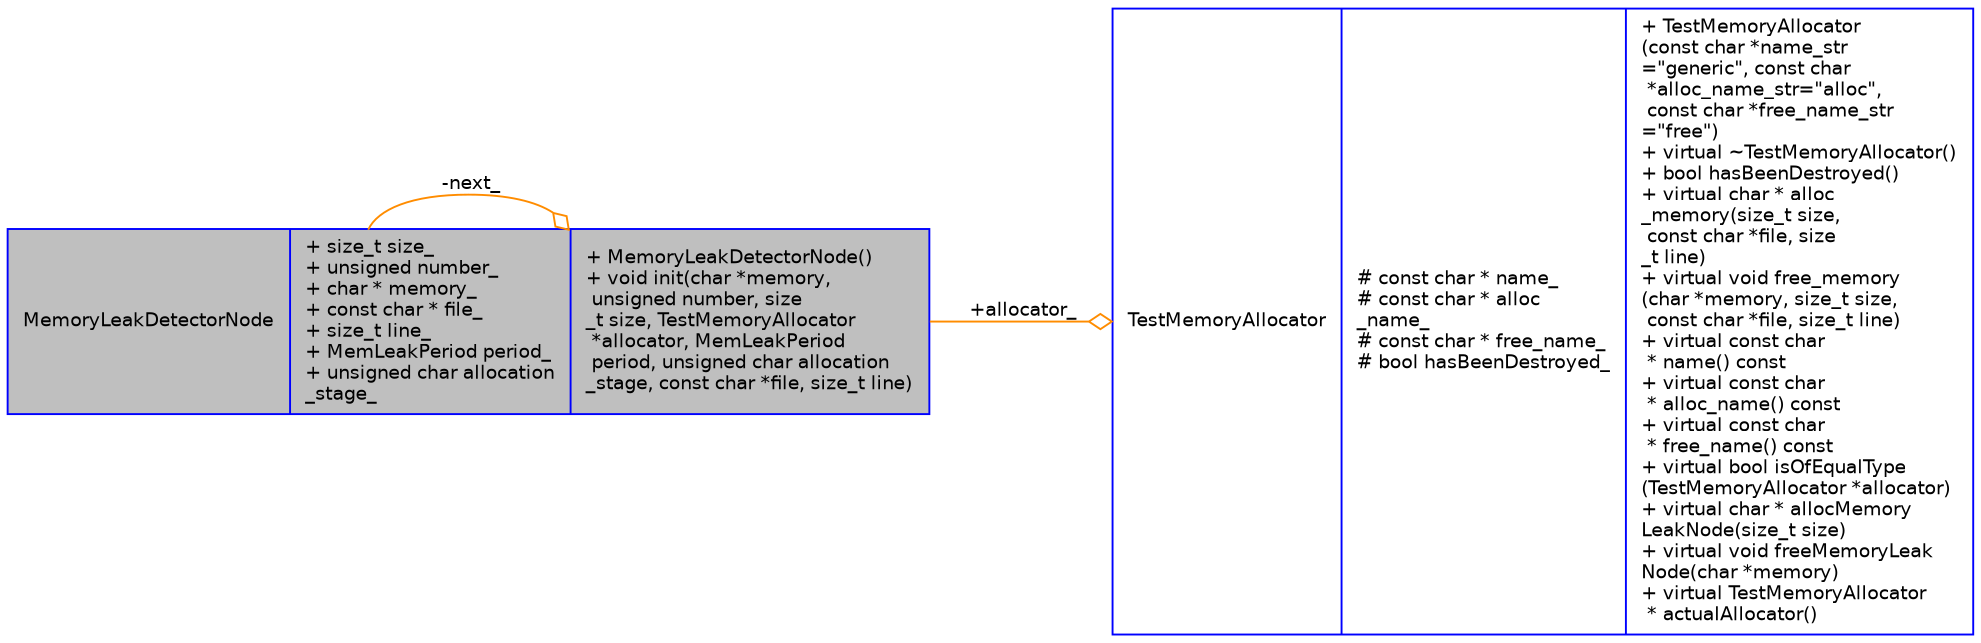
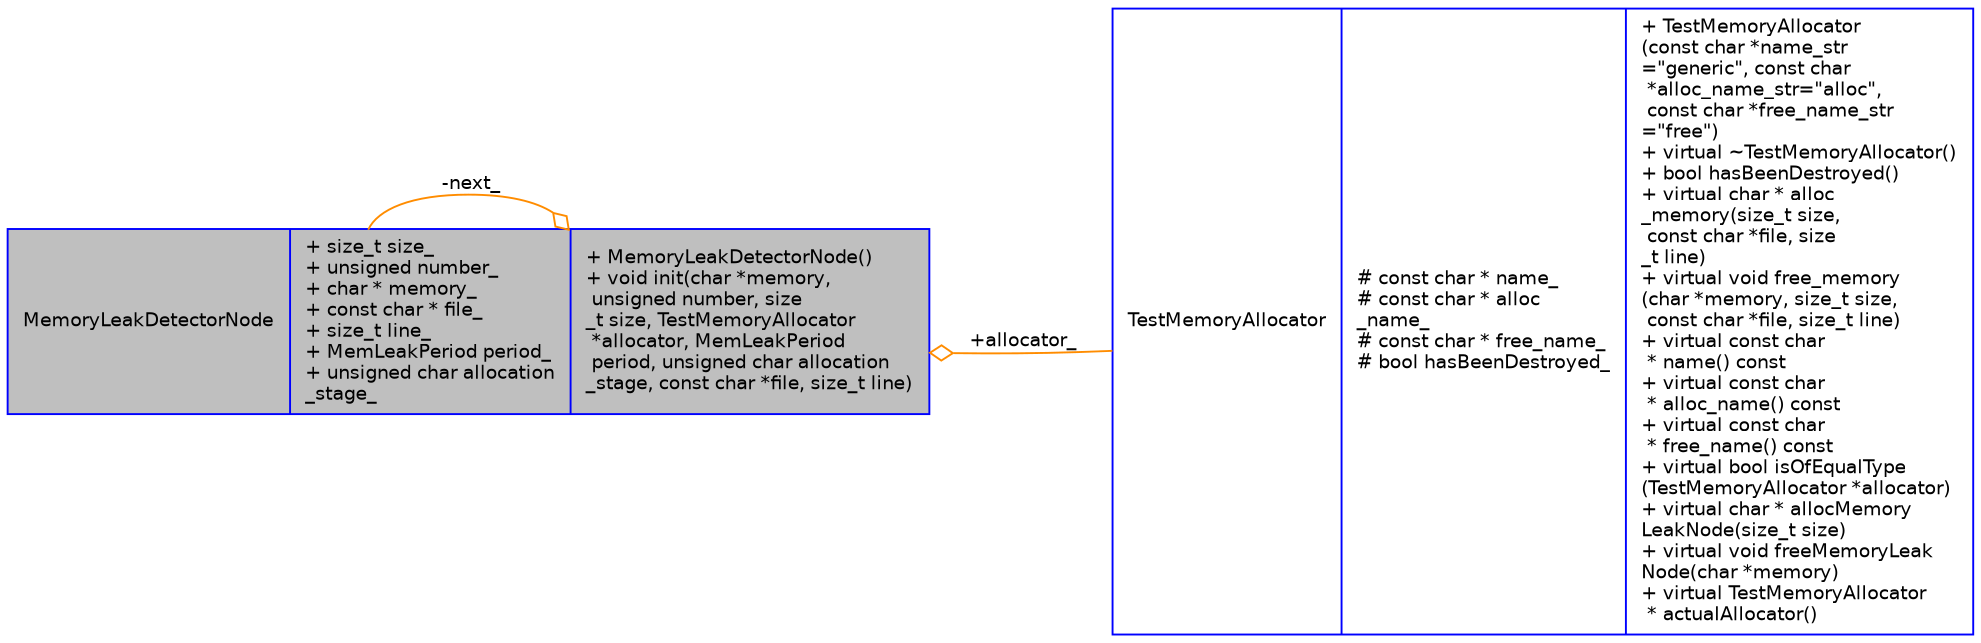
edge "MemoryLeakDetectorNode" -> "TestMemoryAllocator": reversed
